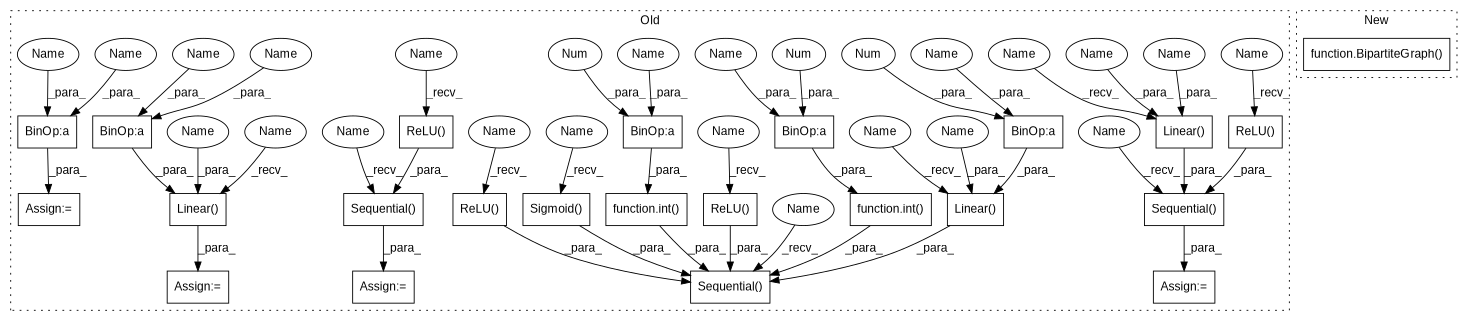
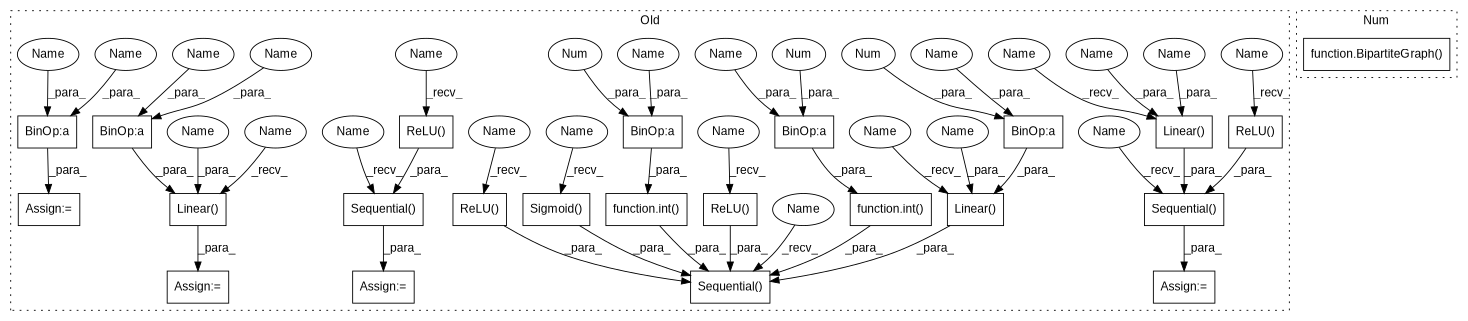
cluster "New": label "New" -> "Num"
